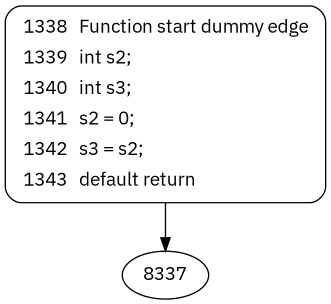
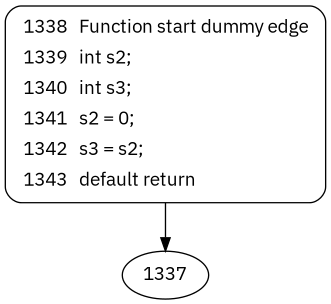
node "8337": label "8337" -> "1337"
